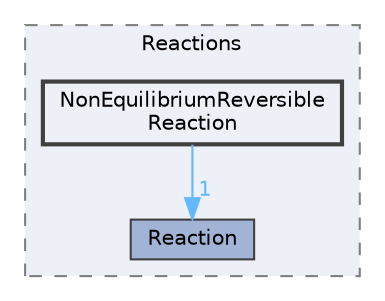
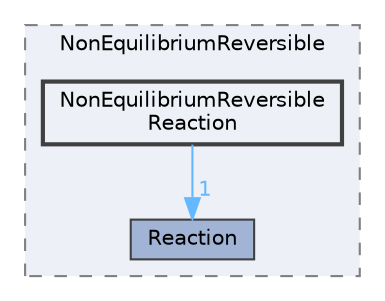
cluster "Reactions": label "Reactions" -> "NonEquilibriumReversible"
